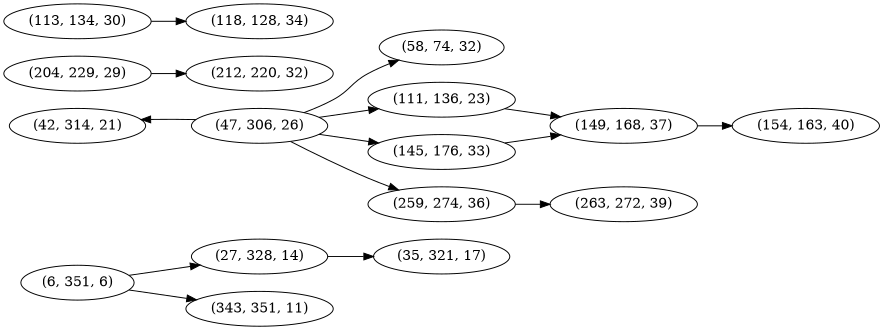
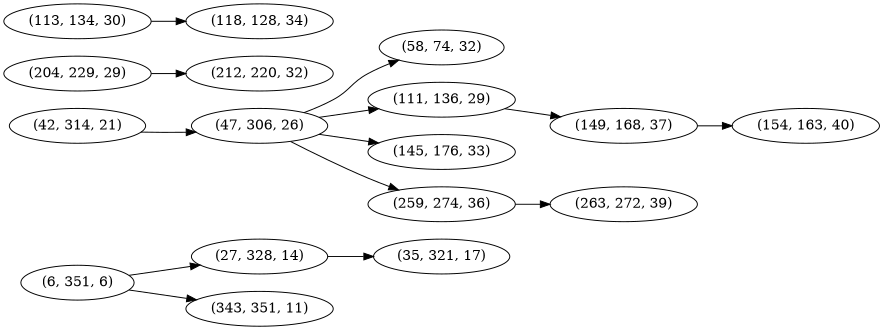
node "(111, 136, 23)": label "(111, 136, 23)" -> "(111, 136, 29)"
edge "(47, 306, 26)" -> "(42, 314, 21)": reversed
edge "(145, 176, 33)" -> "(149, 168, 37)": removed
